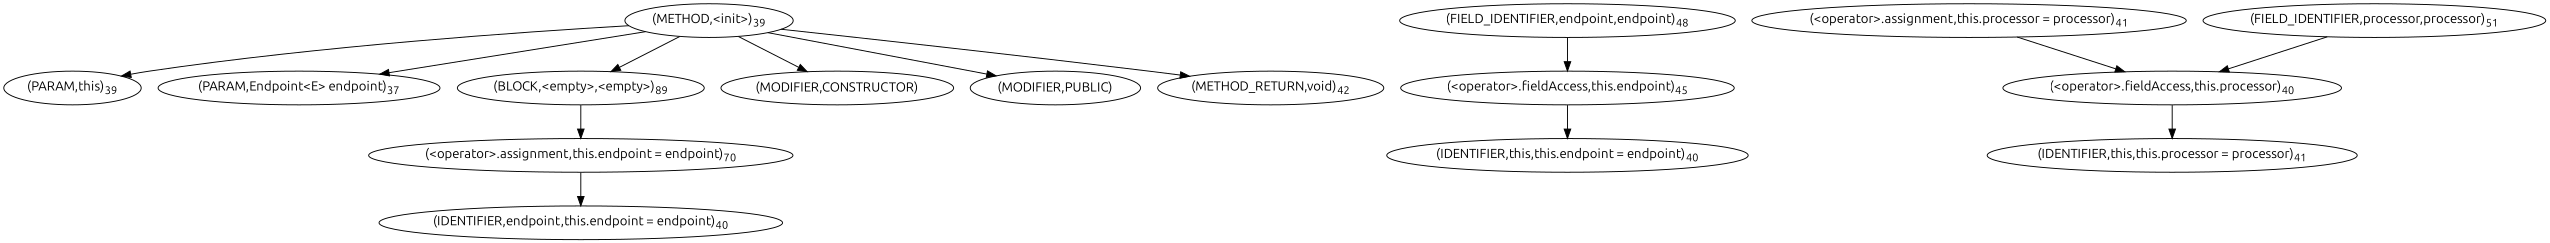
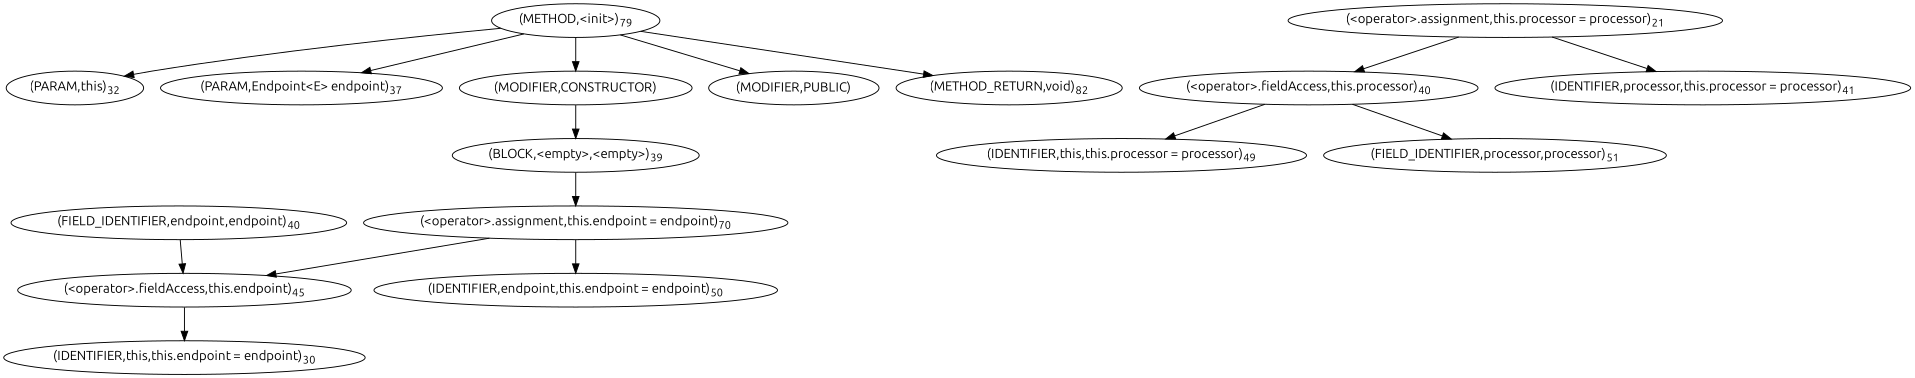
node "(METHOD,<init>)": text "39" -> "79"
node "(FIELD_IDENTIFIER,endpoint,endpoint)": text "48" -> "40"
node "(<operator>.assignment,this.processor = processor)": text "41" -> "21"
edge "(METHOD,<init>)" -> "(BLOCK,<empty>,<empty>)": now "(MODIFIER,CONSTRUCTOR)" -> "(BLOCK,<empty>,<empty>)"
edge "(FIELD_IDENTIFIER,processor,processor)" -> "(<operator>.fieldAccess,this.processor)": reversed
node "(PARAM,this)": text "39" -> "32"
node "(BLOCK,<empty>,<empty>)": text "89" -> "39"
node "(METHOD_RETURN,void)": text "42" -> "82"
node "(IDENTIFIER,processor,this.processor = processor)": added
node "(IDENTIFIER,this,this.endpoint = endpoint)": text "40" -> "30"
node "(IDENTIFIER,this,this.processor = processor)": text "41" -> "49"
node "(IDENTIFIER,endpoint,this.endpoint = endpoint)": text "40" -> "50"
edge "(<operator>.assignment,this.endpoint = endpoint)" -> "(<operator>.fieldAccess,this.endpoint)": added
